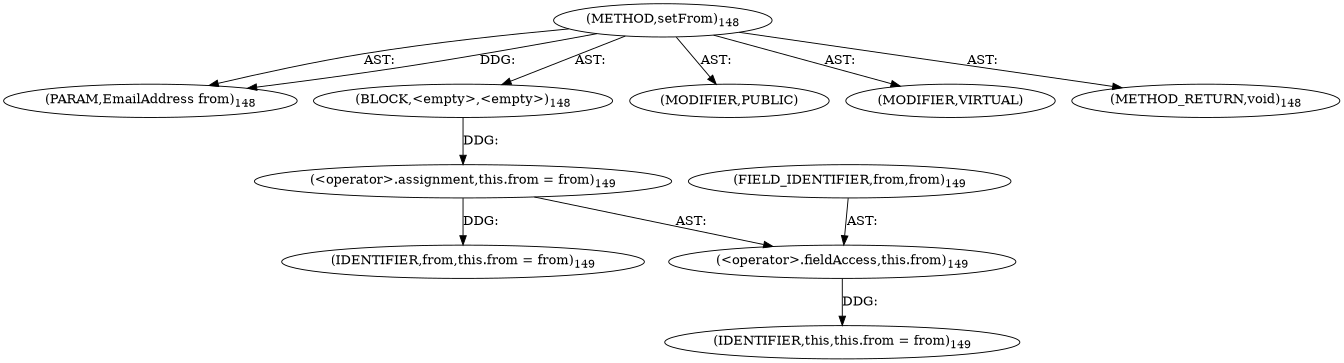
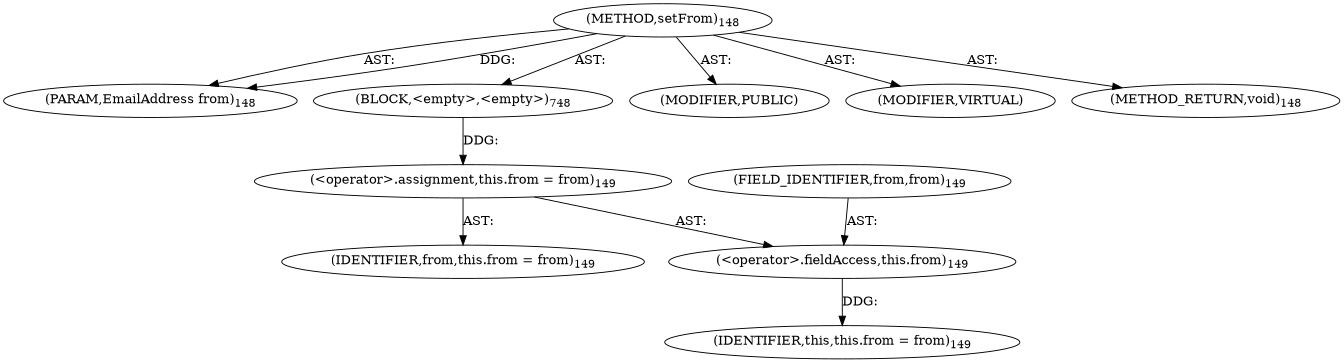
node "(BLOCK,<empty>,<empty>)": text "148" -> "748"
edge "(<operator>.assignment,this.from = from)" -> "(IDENTIFIER,from,this.from = from)": label "DDG: " -> "AST: "
